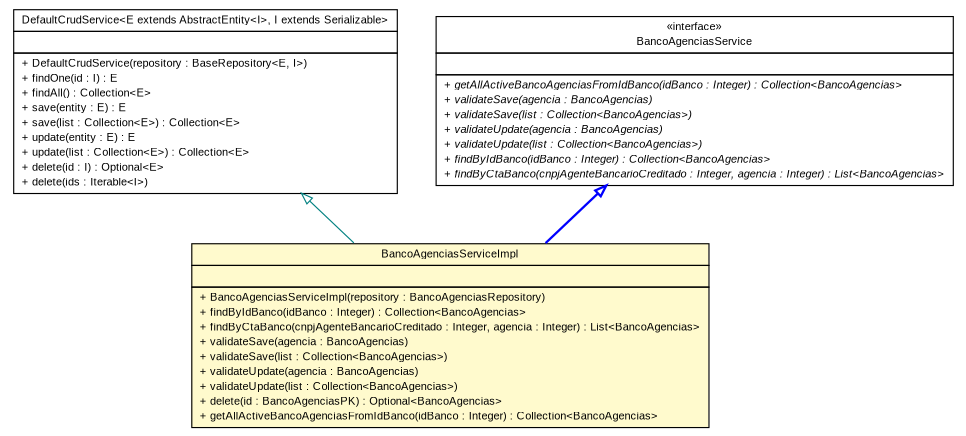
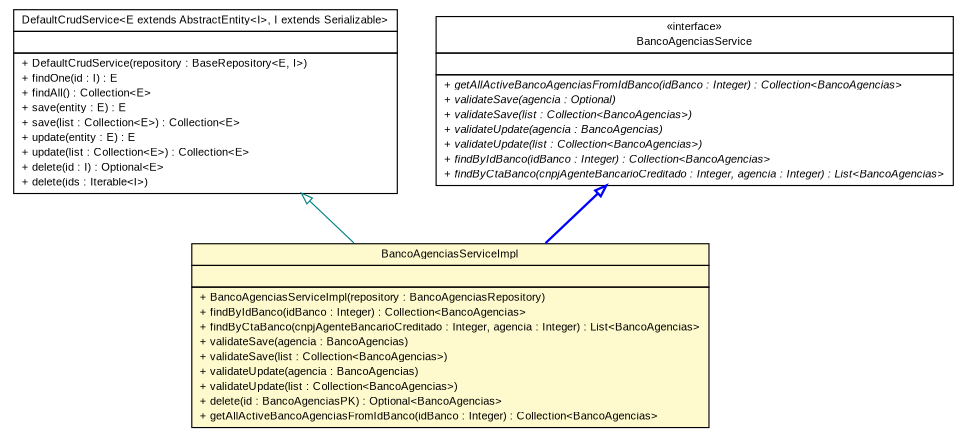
node "BancoAgenciasService": text "+ validateSave(agencia : BancoAgencias)" -> "+ validateSave(agencia : Optional)"
